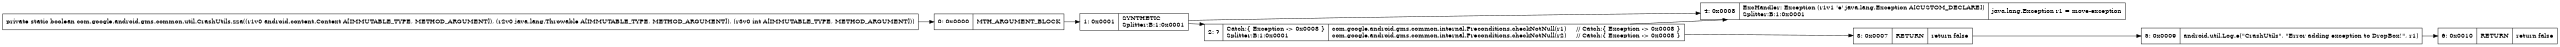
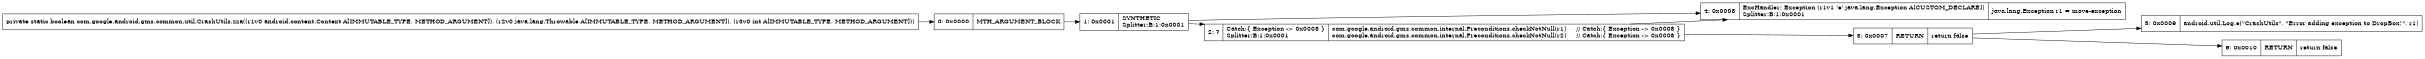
edge "5: 0x0009" -> "6: 0x0010": now "3: 0x0007" -> "6: 0x0010"
